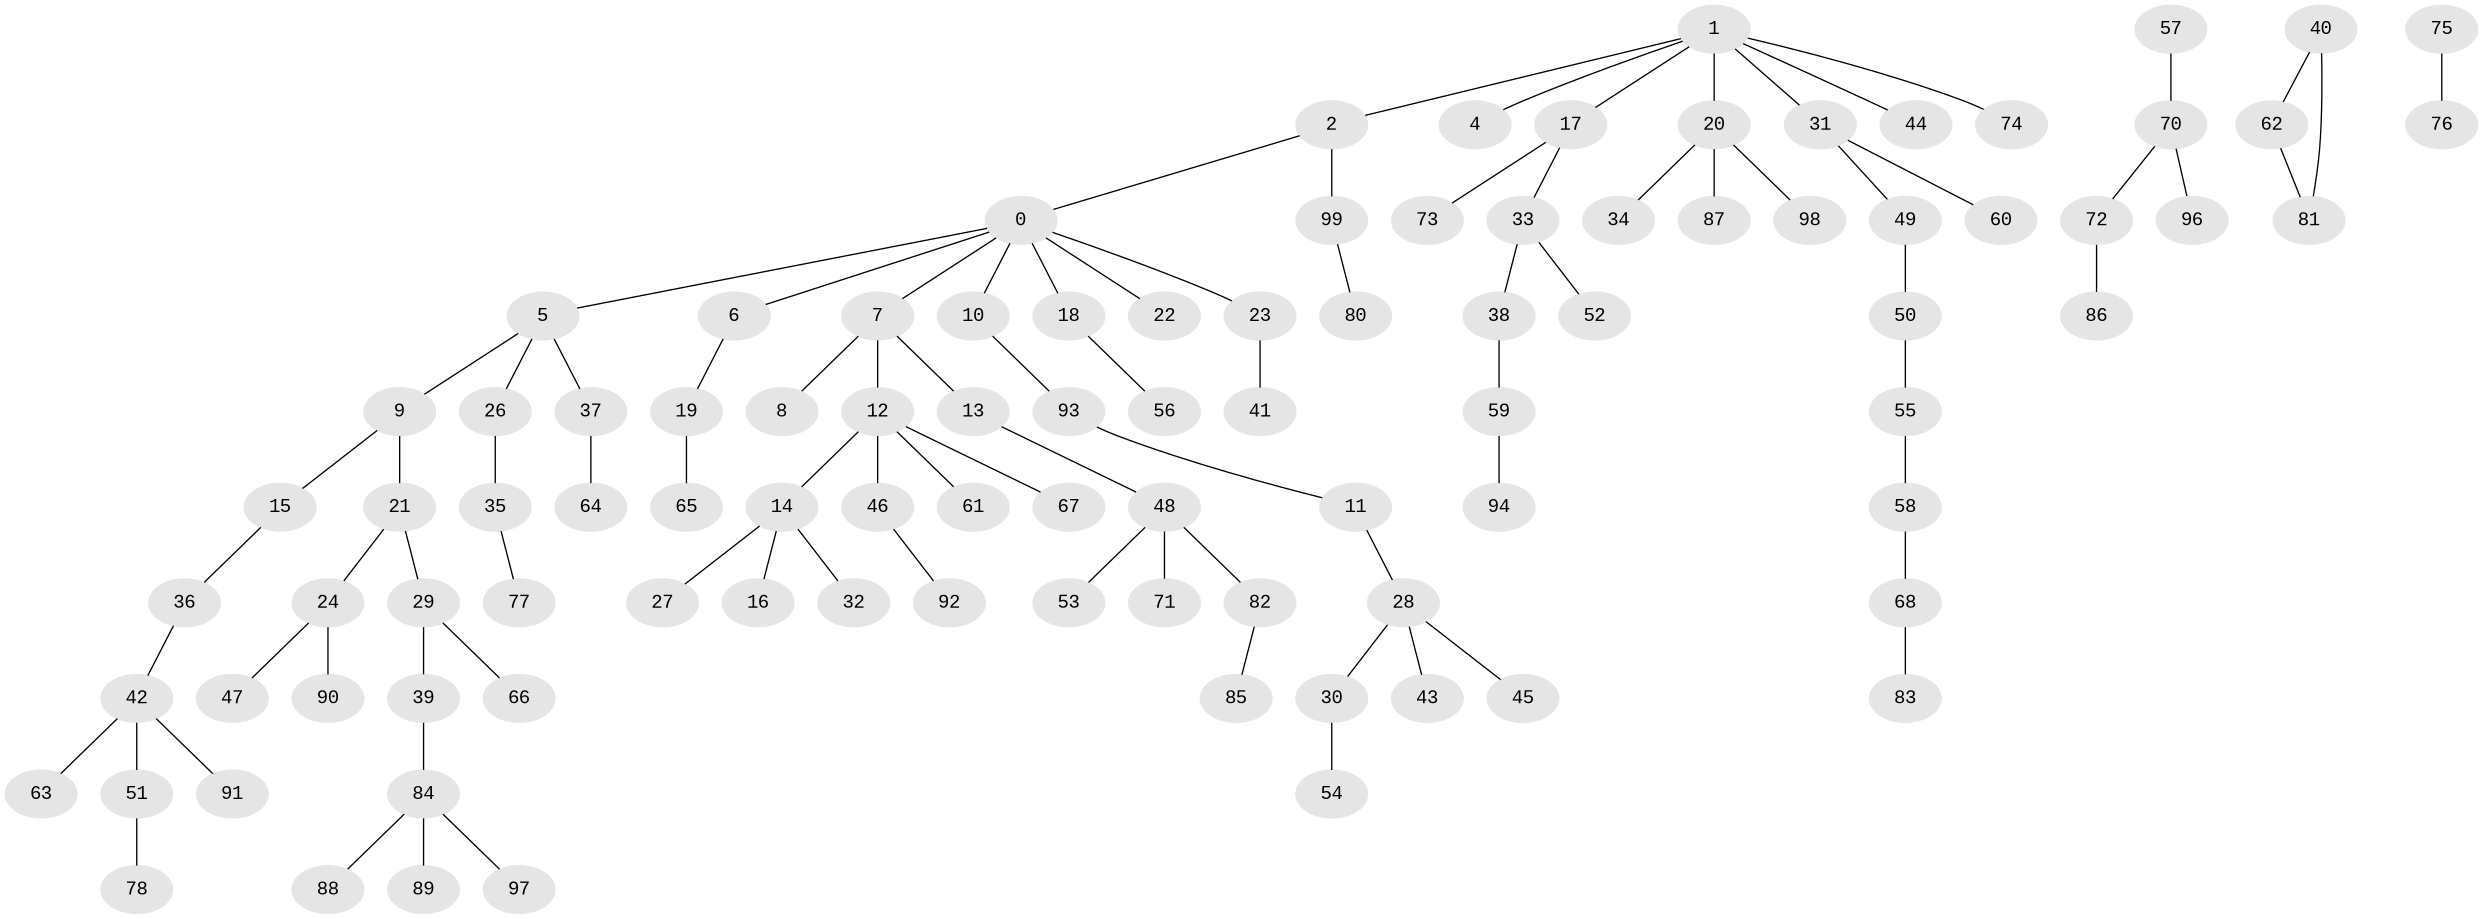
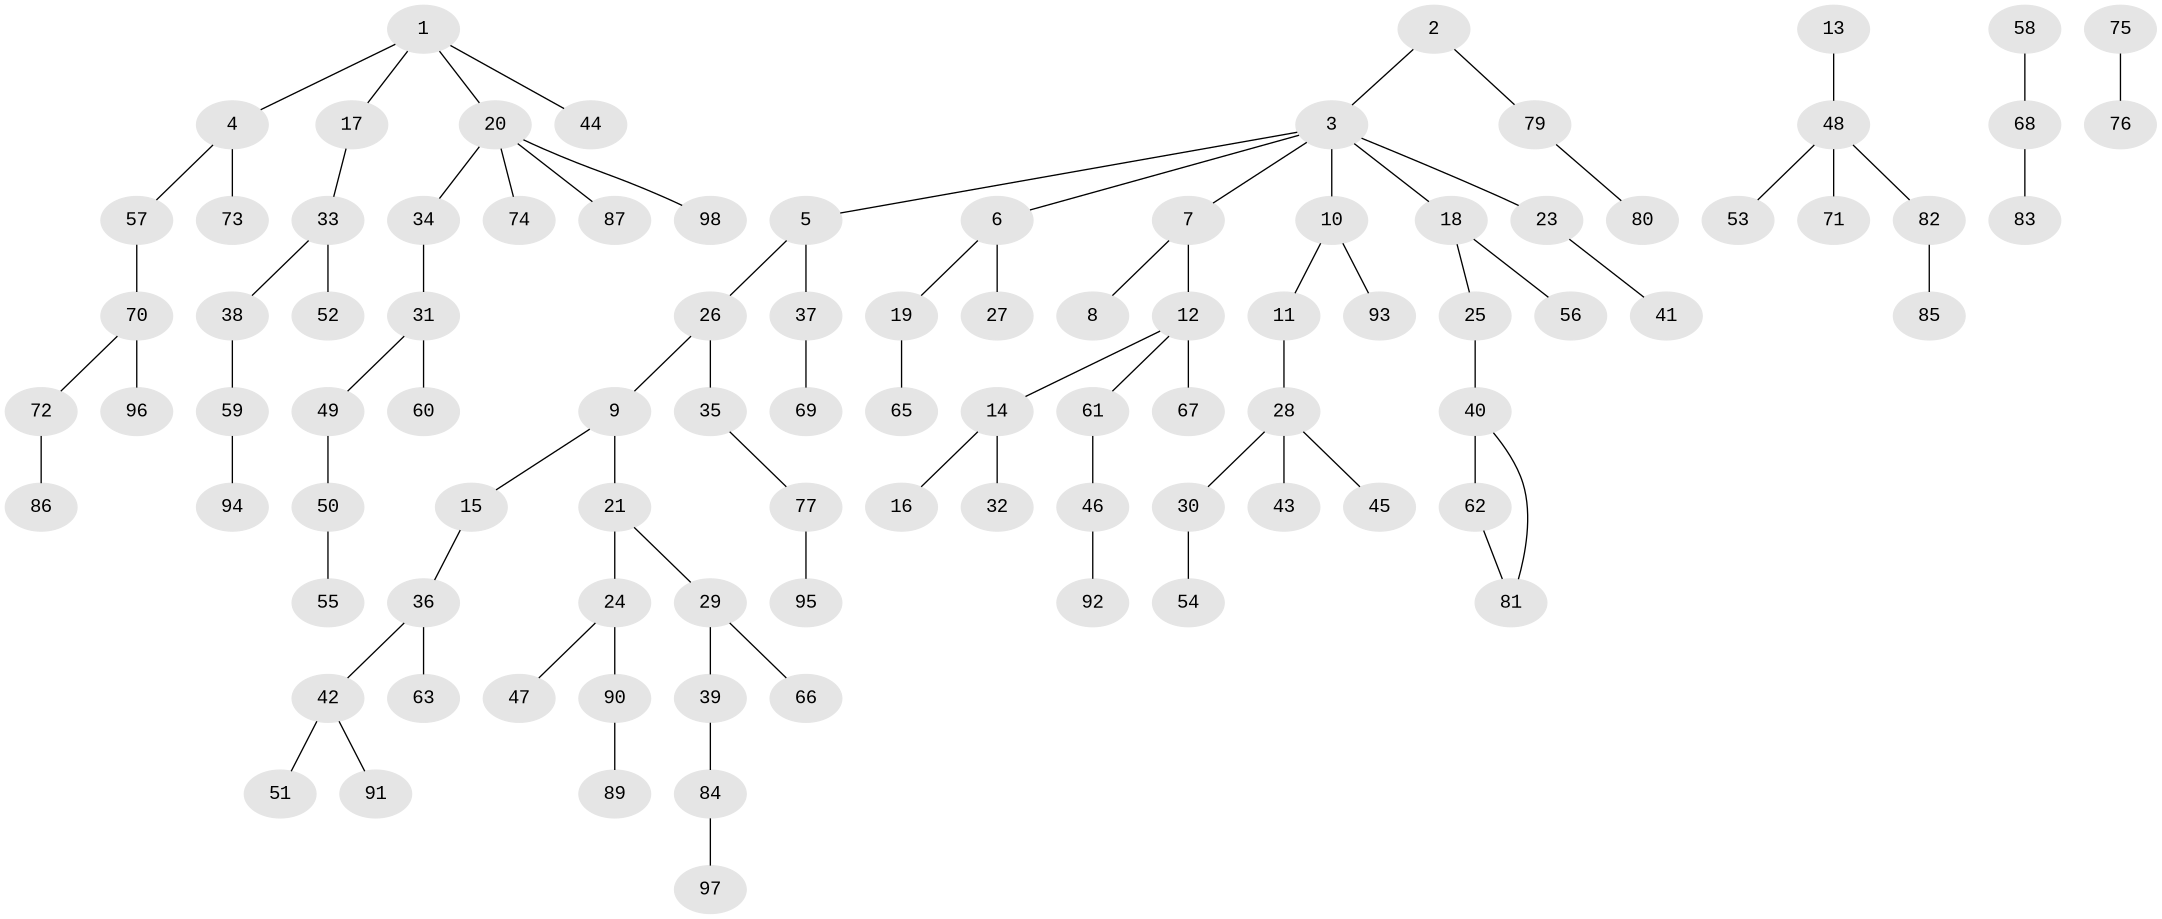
edge "1" -- "74": now "20" -- "74"
edge "1" -- "2": removed
edge "1" -- "31": now "34" -- "31"
edge "4" -- "57": added
edge "17" -- "73": now "4" -- "73"
node "0": label "0" -> "3"
node "99": label "99" -> "79"
node "22": removed
node "25": added
edge "5" -- "9": now "26" -- "9"
edge "7" -- "13": removed
edge "12" -- "46": now "61" -- "46"
edge "55" -- "58": removed
edge "93" -- "11": now "10" -- "11"
node "64": label "64" -> "69"
edge "14" -- "27": now "6" -- "27"
node "95": added
edge "42" -- "63": now "36" -- "63"
edge "84" -- "89": now "90" -- "89"
node "78": removed
node "88": removed
